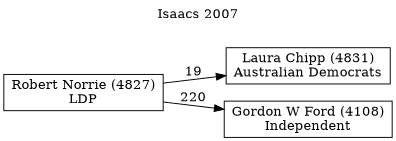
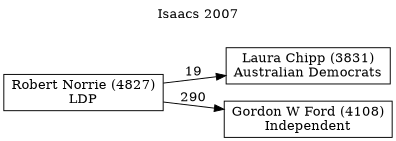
node "Laura Chipp (4831) Australian Democrats": label "Laura Chipp (4831) Australian Democrats" -> "Laura Chipp (3831) Australian Democrats"
edge "Robert Norrie (4827) LDP" -> "Gordon W Ford (4108) Independent": label "220" -> "290"
